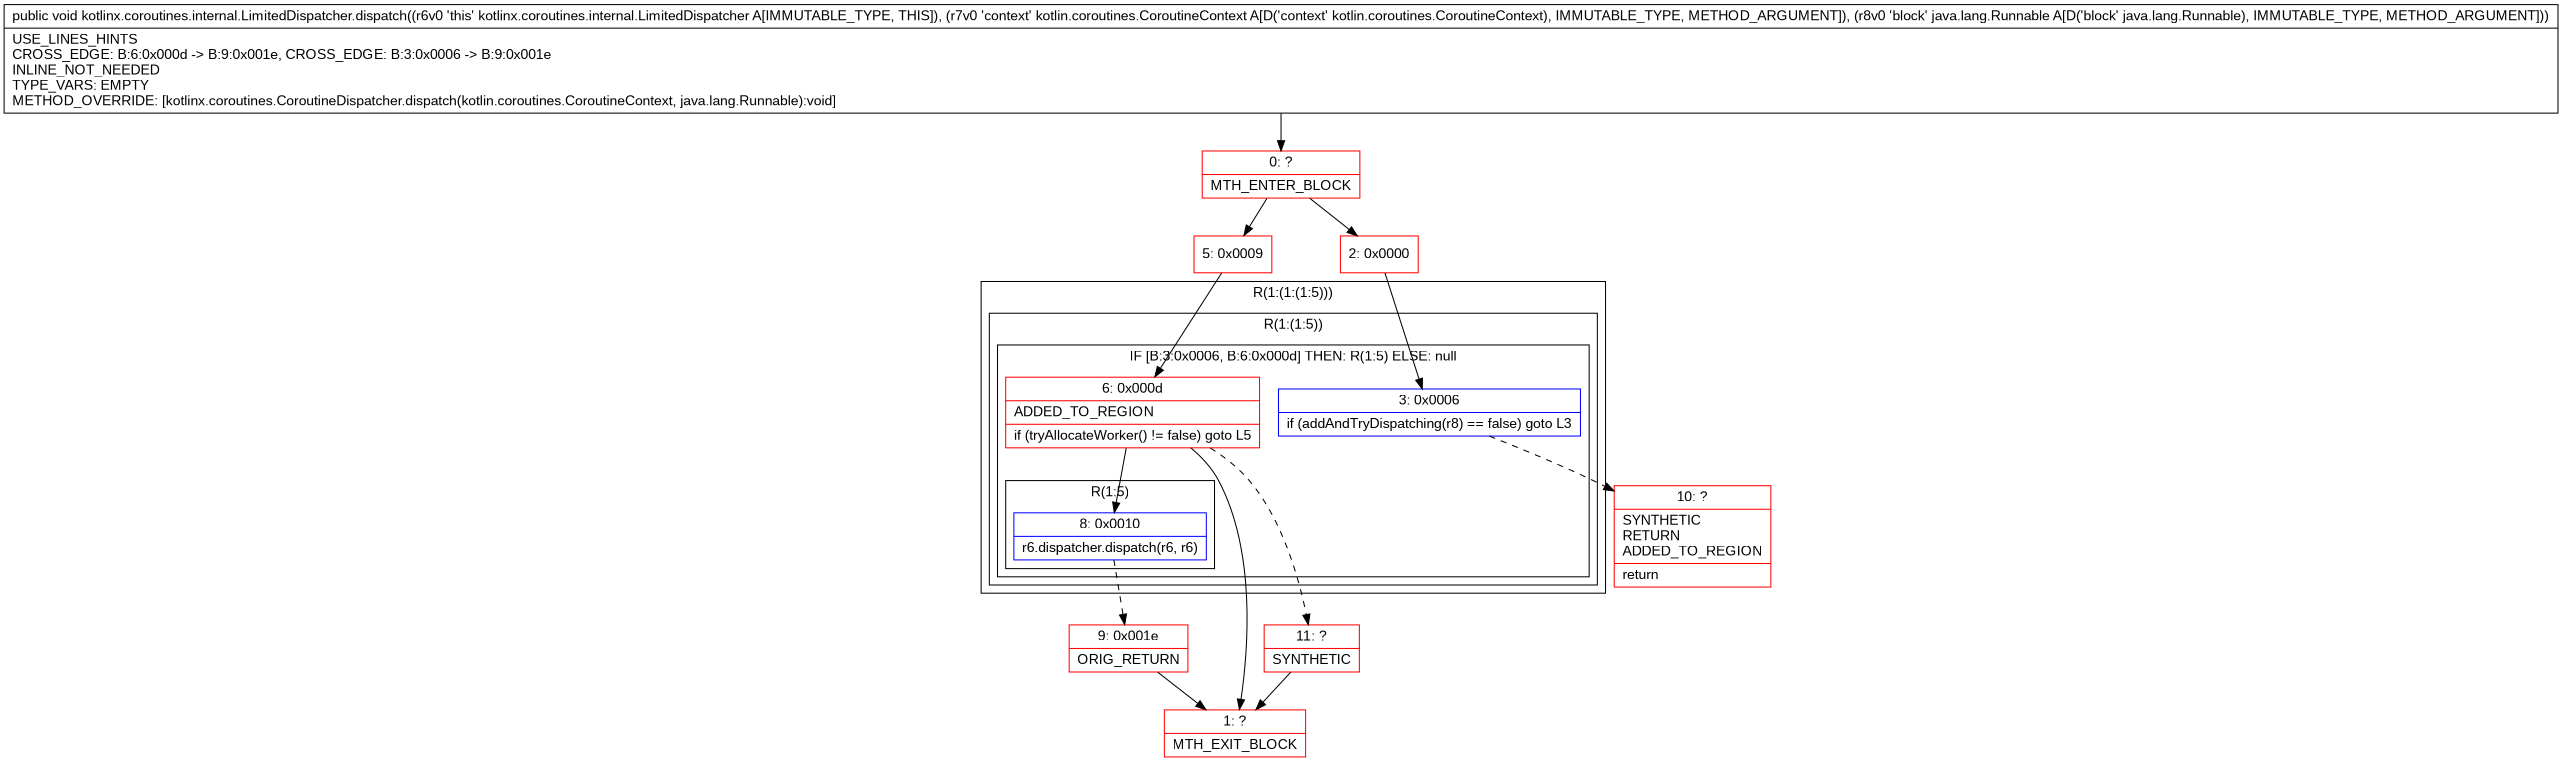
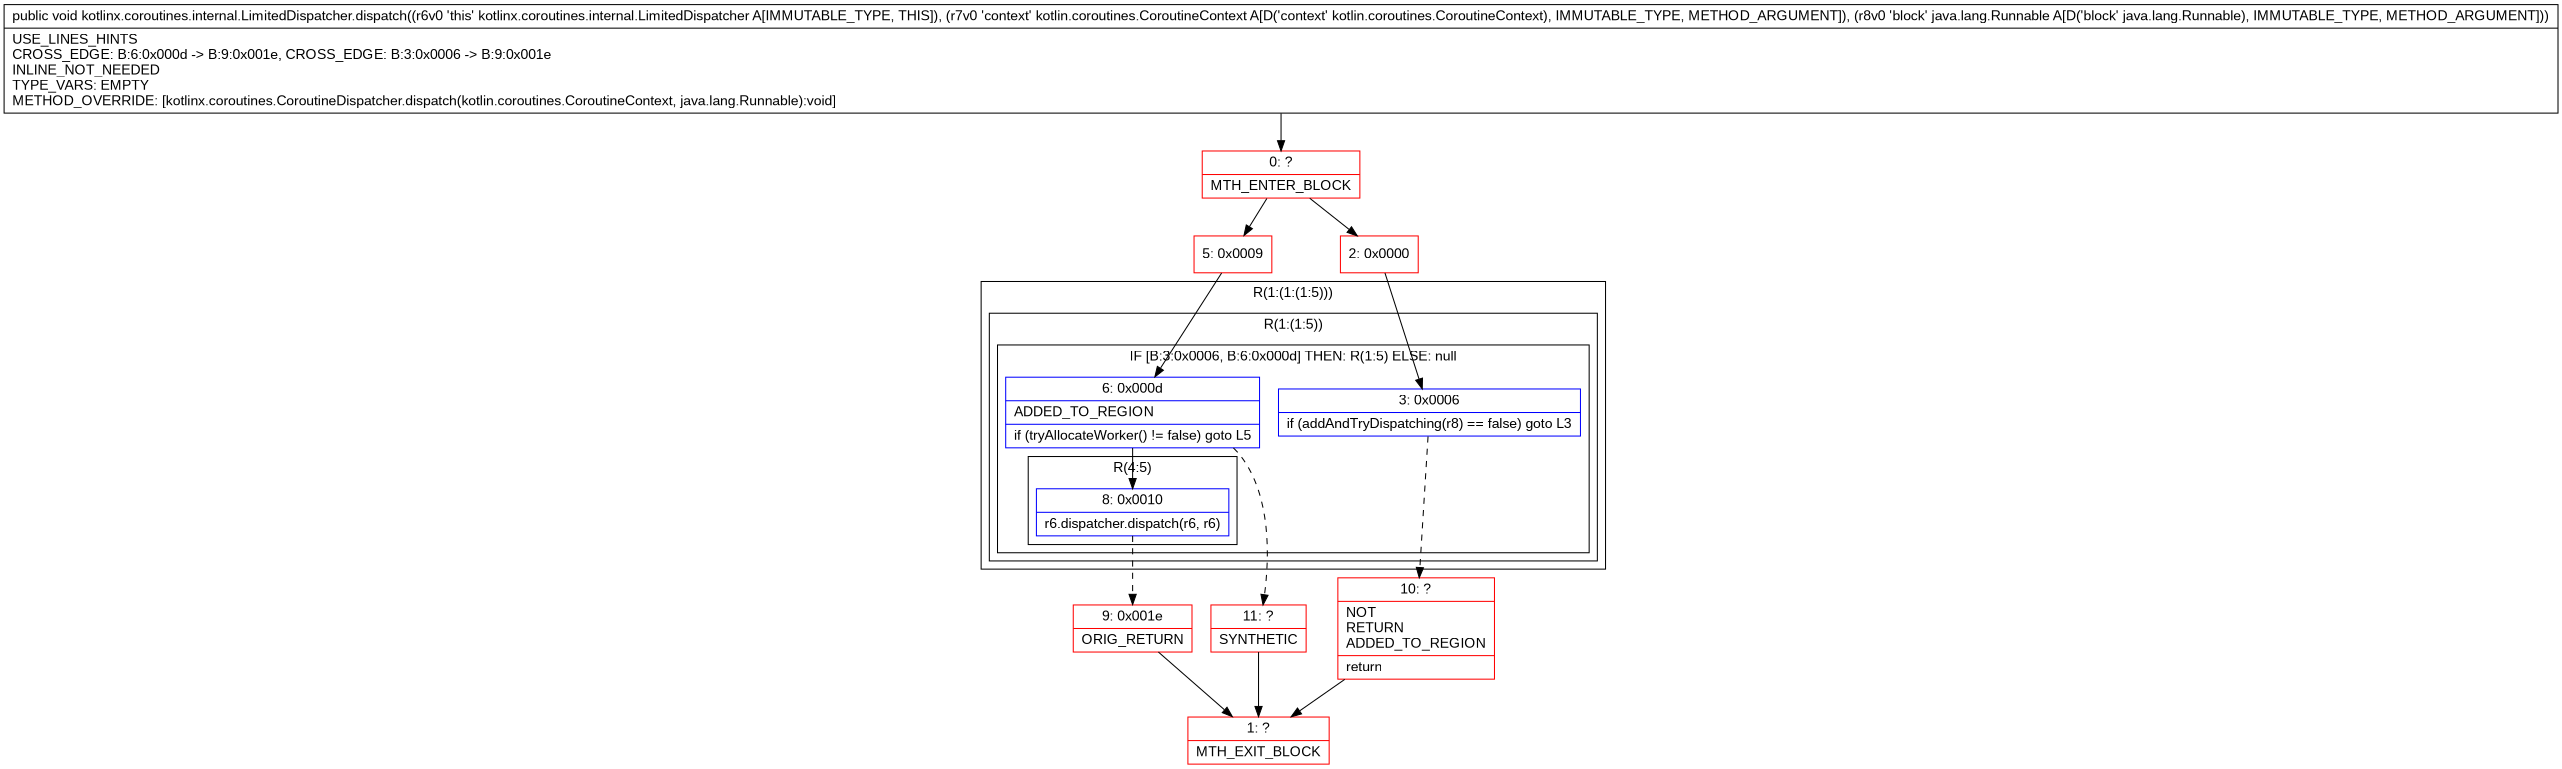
node "6: 0x000d": color red -> blue
cluster "R(1:5)": label "R(1:5)" -> "R(4:5)"
node "10: ?": text "SYNTHETIC" -> "NOT"
edge "6: 0x000d" -> "1: ?": now "10: ?" -> "1: ?"
